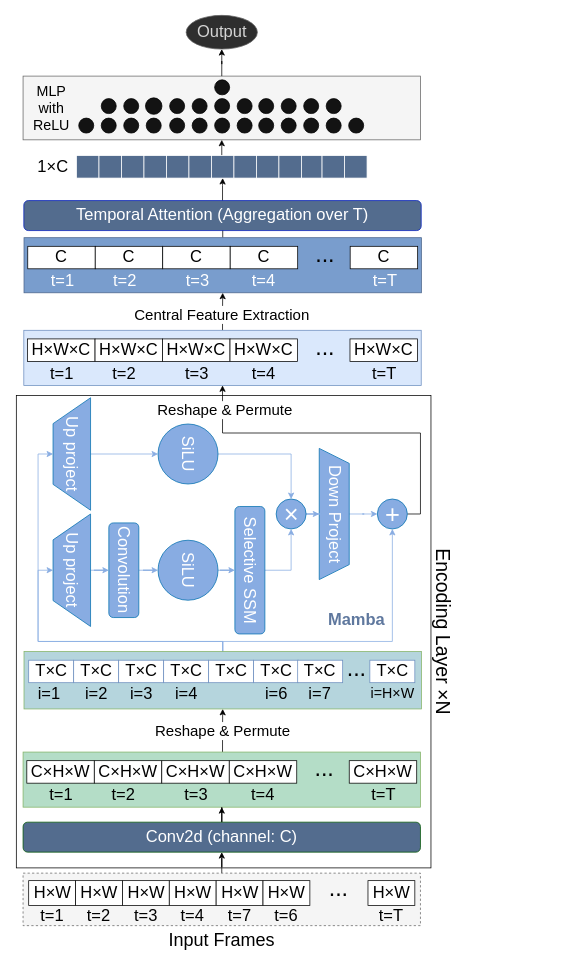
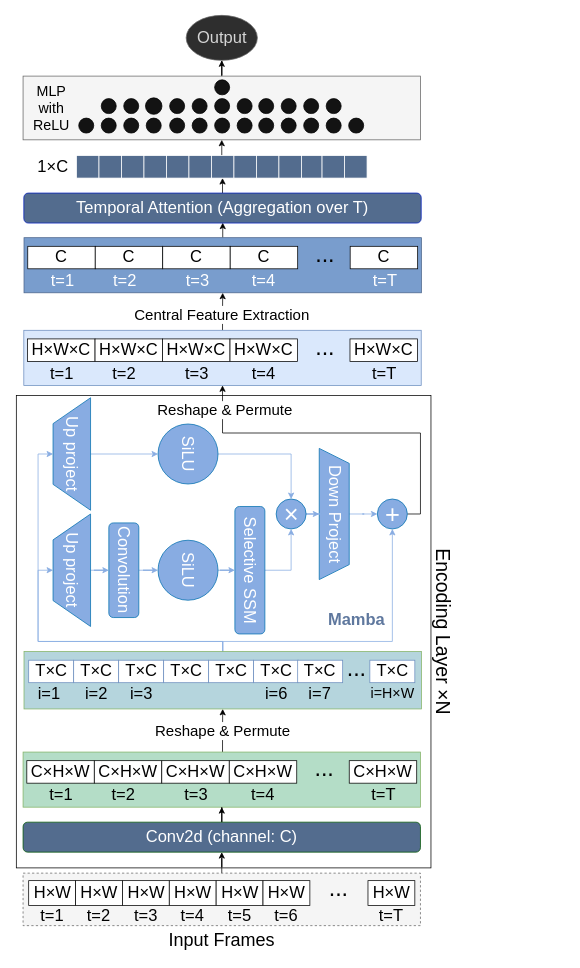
node "Output": size 71x34 -> 71x45
node "Temporal Attention (Aggregation over T)": moved (222, 216) -> (222, 208)
node "i=4": removed
node "t=7": label "t=7" -> "t=5"
